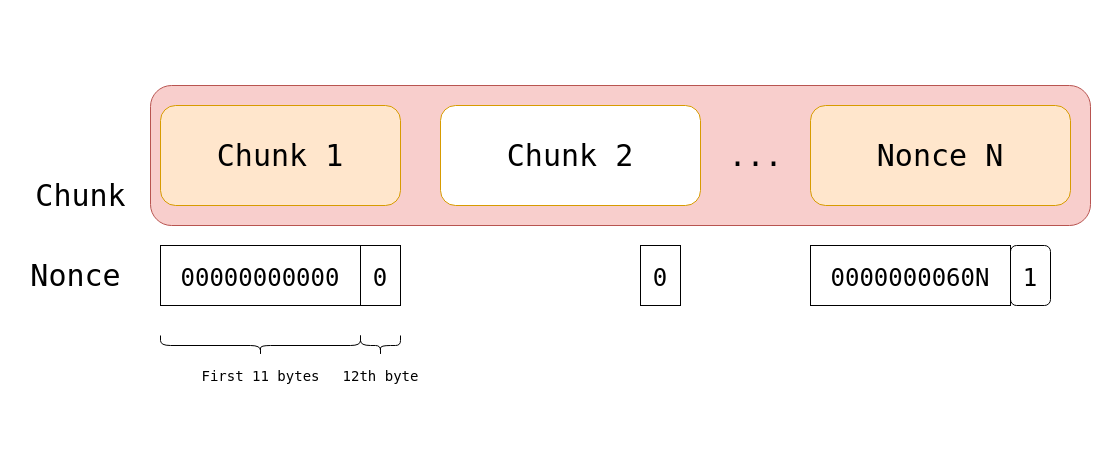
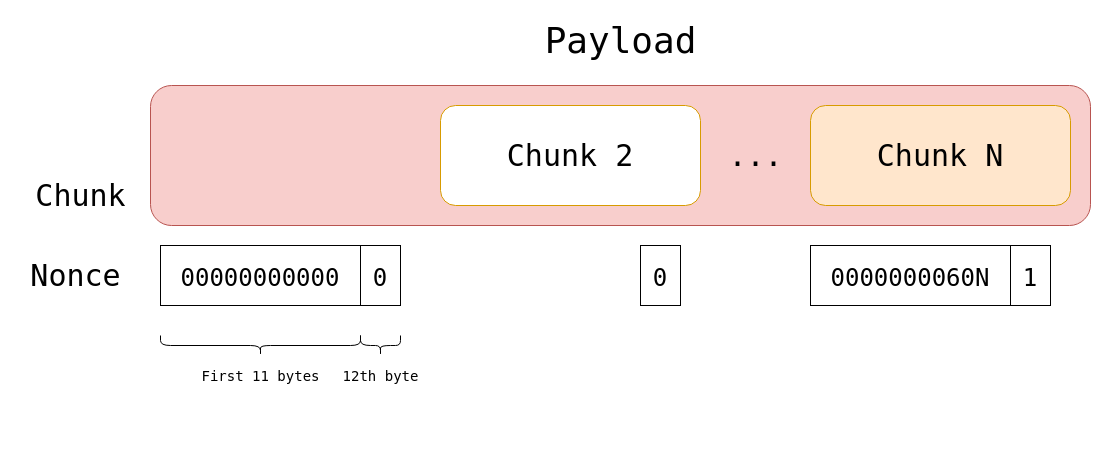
node "Payload": added
node "Chunk 1": removed
node "Nonce N": label "Nonce N" -> "Chunk N"
node "1": shape rounded rectangle -> rectangle
